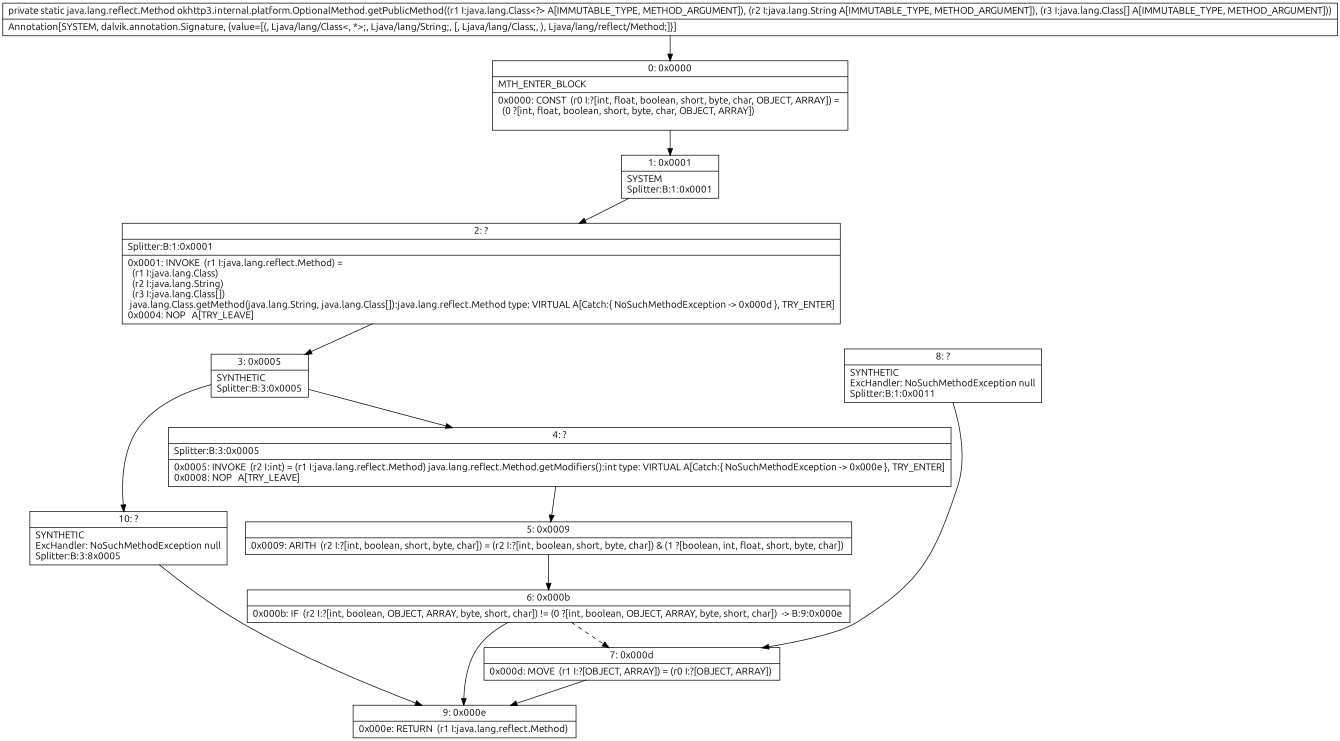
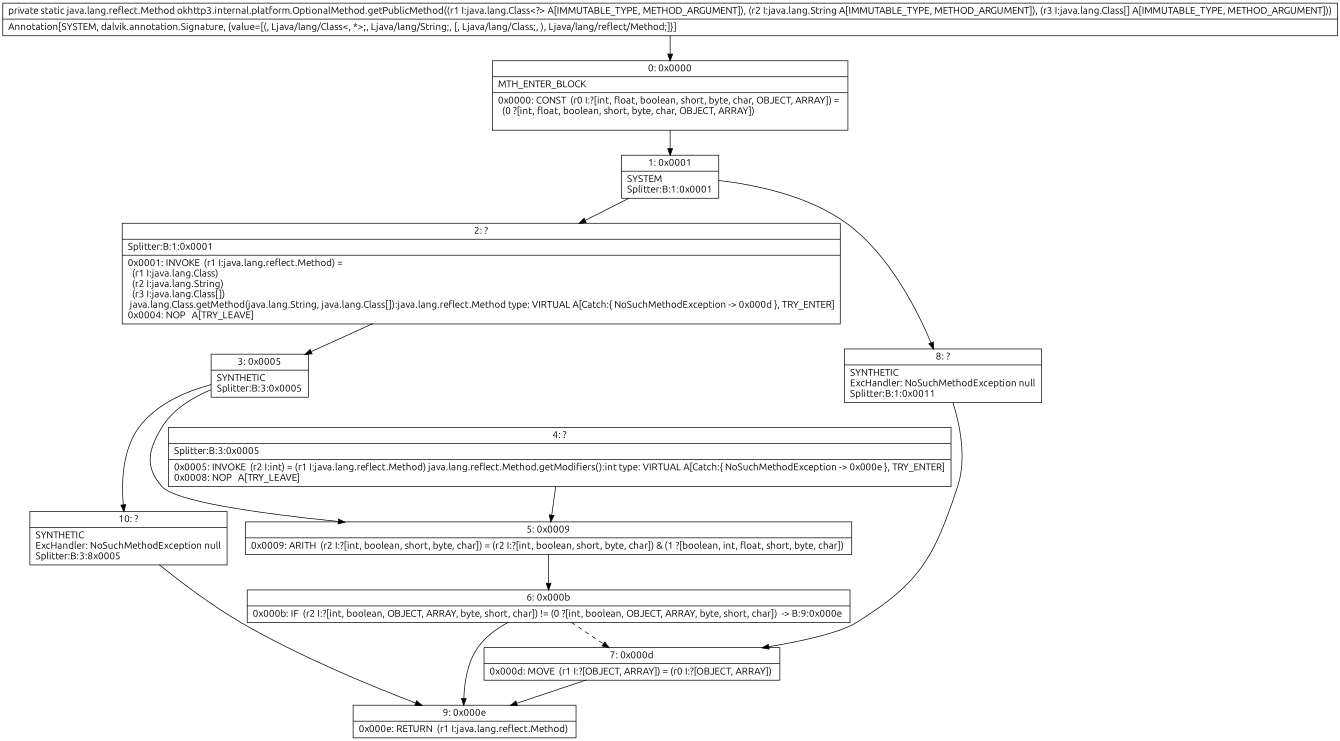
edge "1: 0x0001" -> "8: ?": added
edge "3: 0x0005" -> "4: ?": now "3: 0x0005" -> "5: 0x0009"
